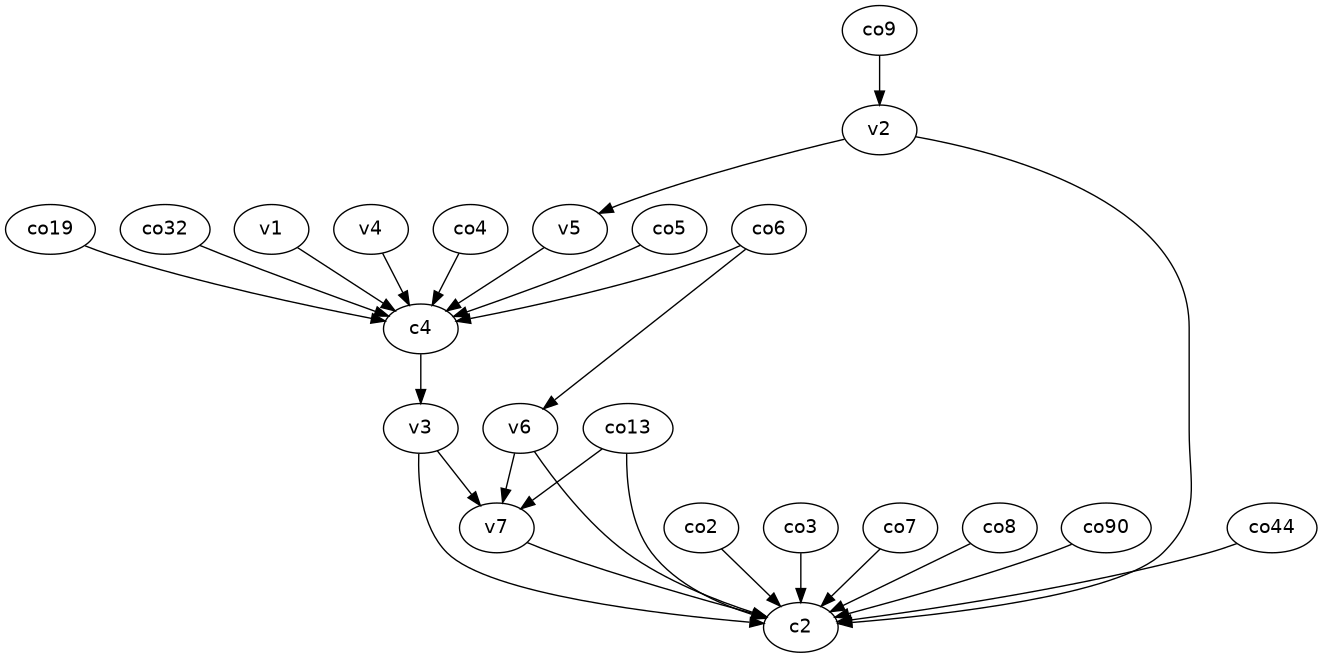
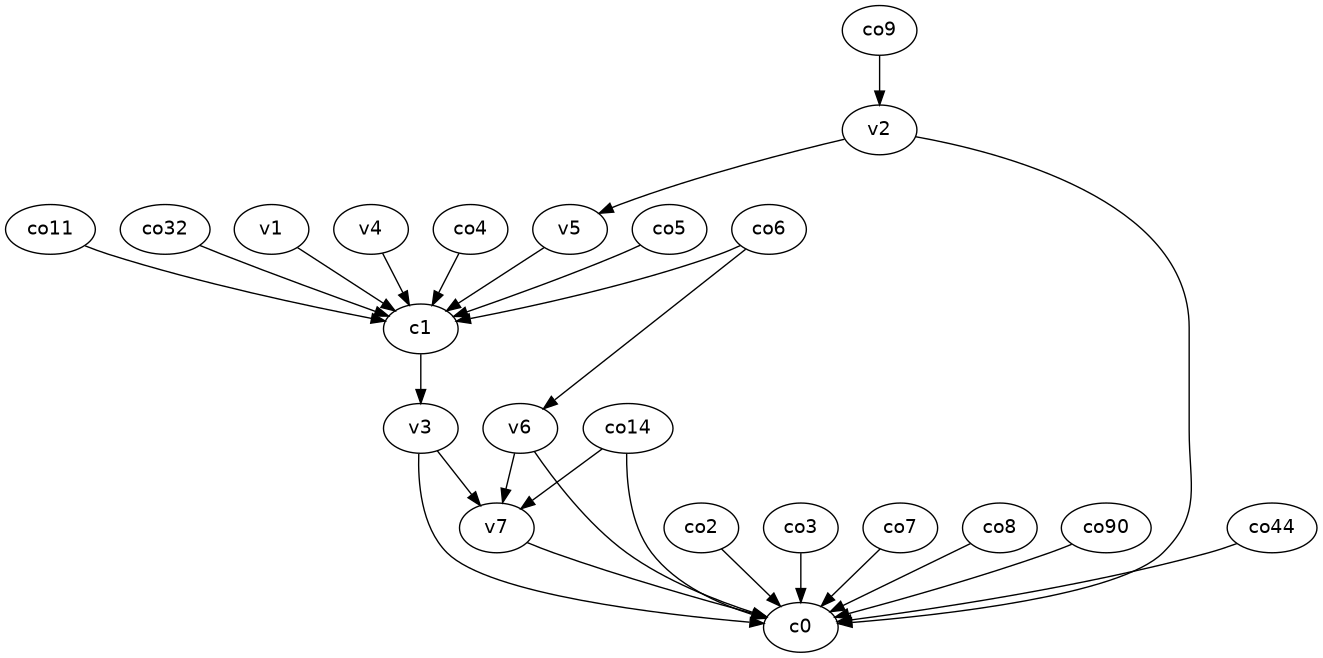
node "co19": label "co19" -> "co11"
node "c4": label "c4" -> "c1"
node "co13": label "co13" -> "co14"
node "c2": label "c2" -> "c0"
